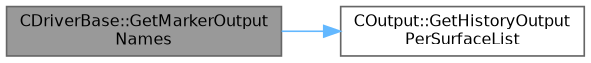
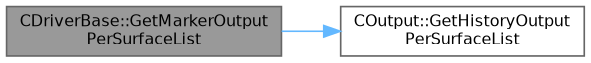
node "CDriverBase::GetMarkerOutput Names": label "CDriverBase::GetMarkerOutput Names" -> "CDriverBase::GetMarkerOutput PerSurfaceList"
